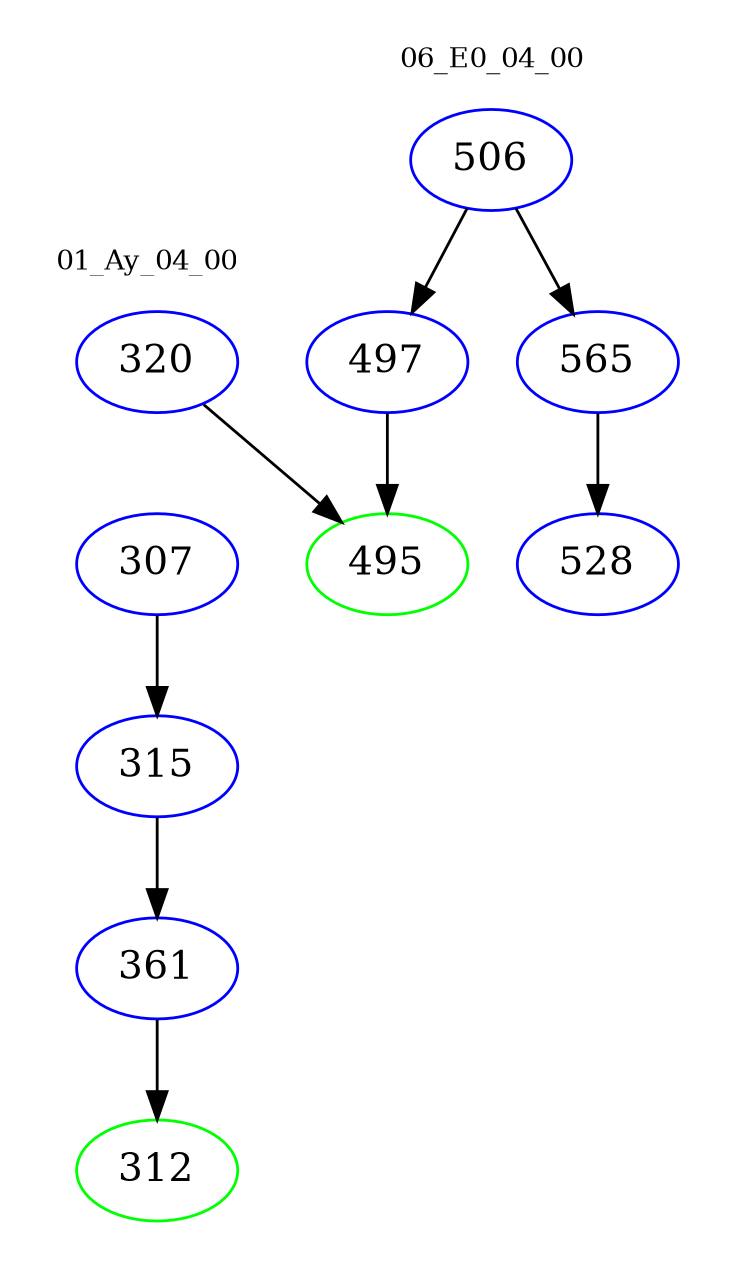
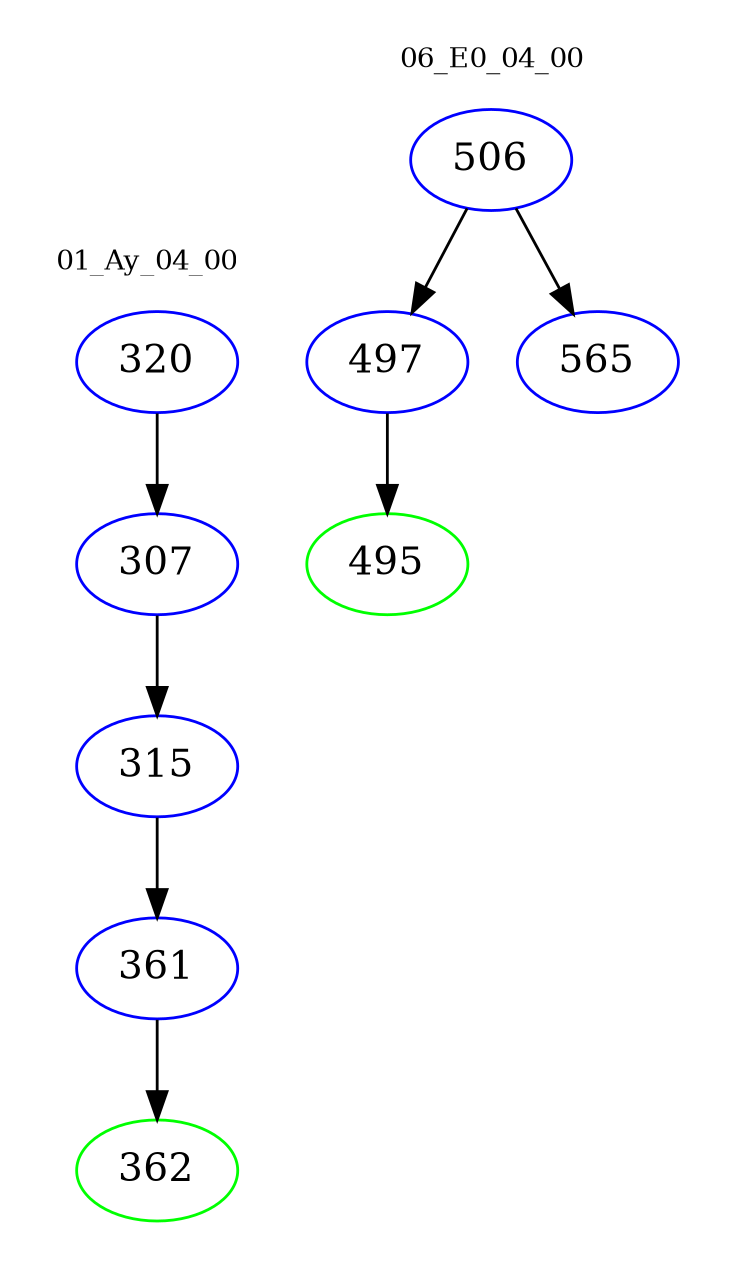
edge "320" -> "495": now "320" -> "307"
node "528": removed
node "312": label "312" -> "362"
